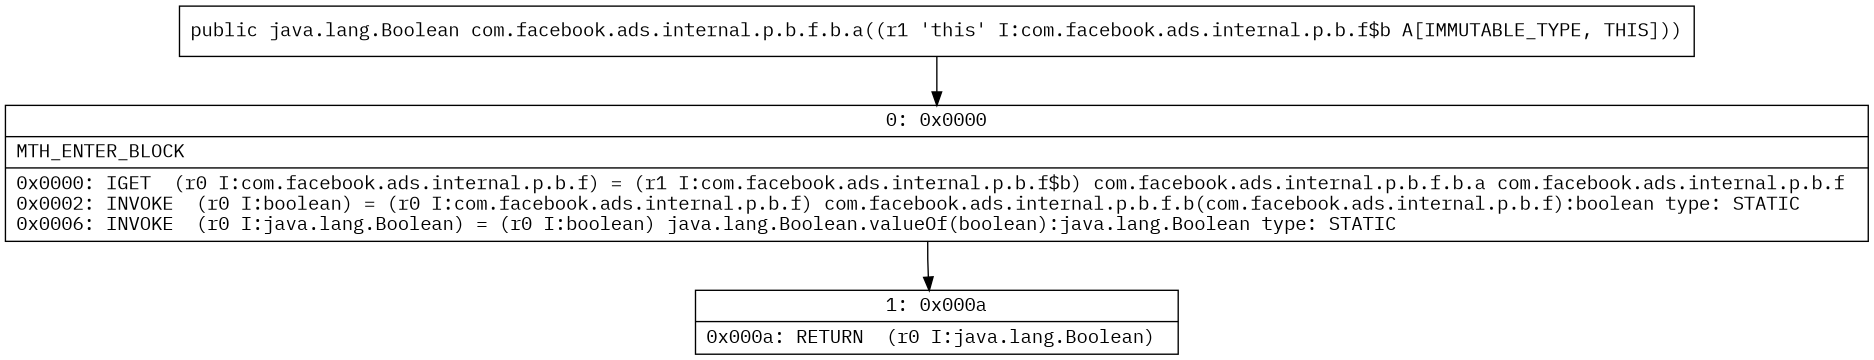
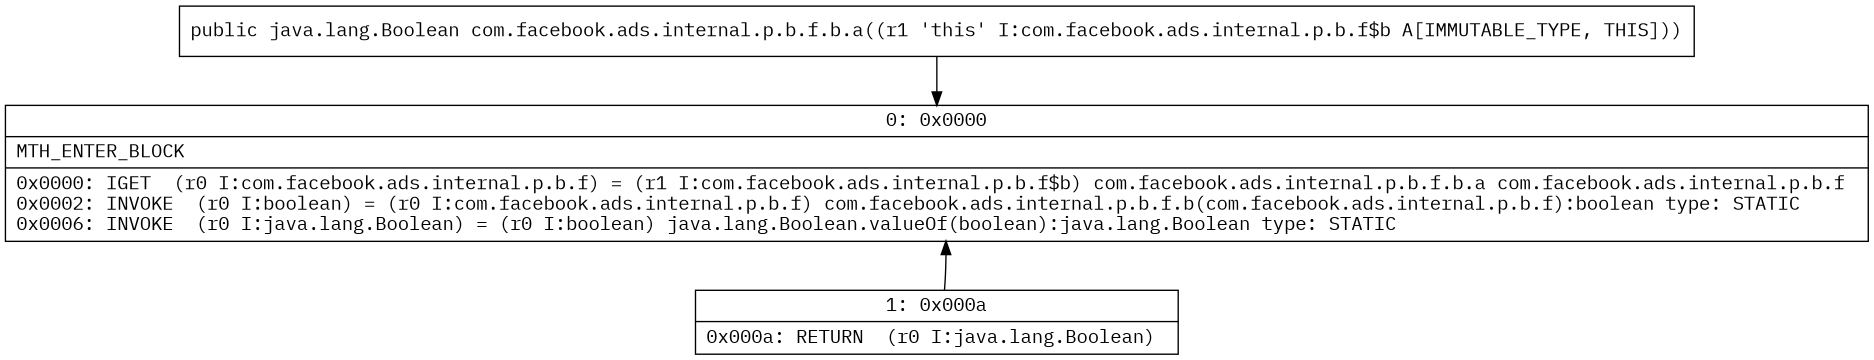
edge "0: 0x0000" -> "1: 0x000a": reversed
